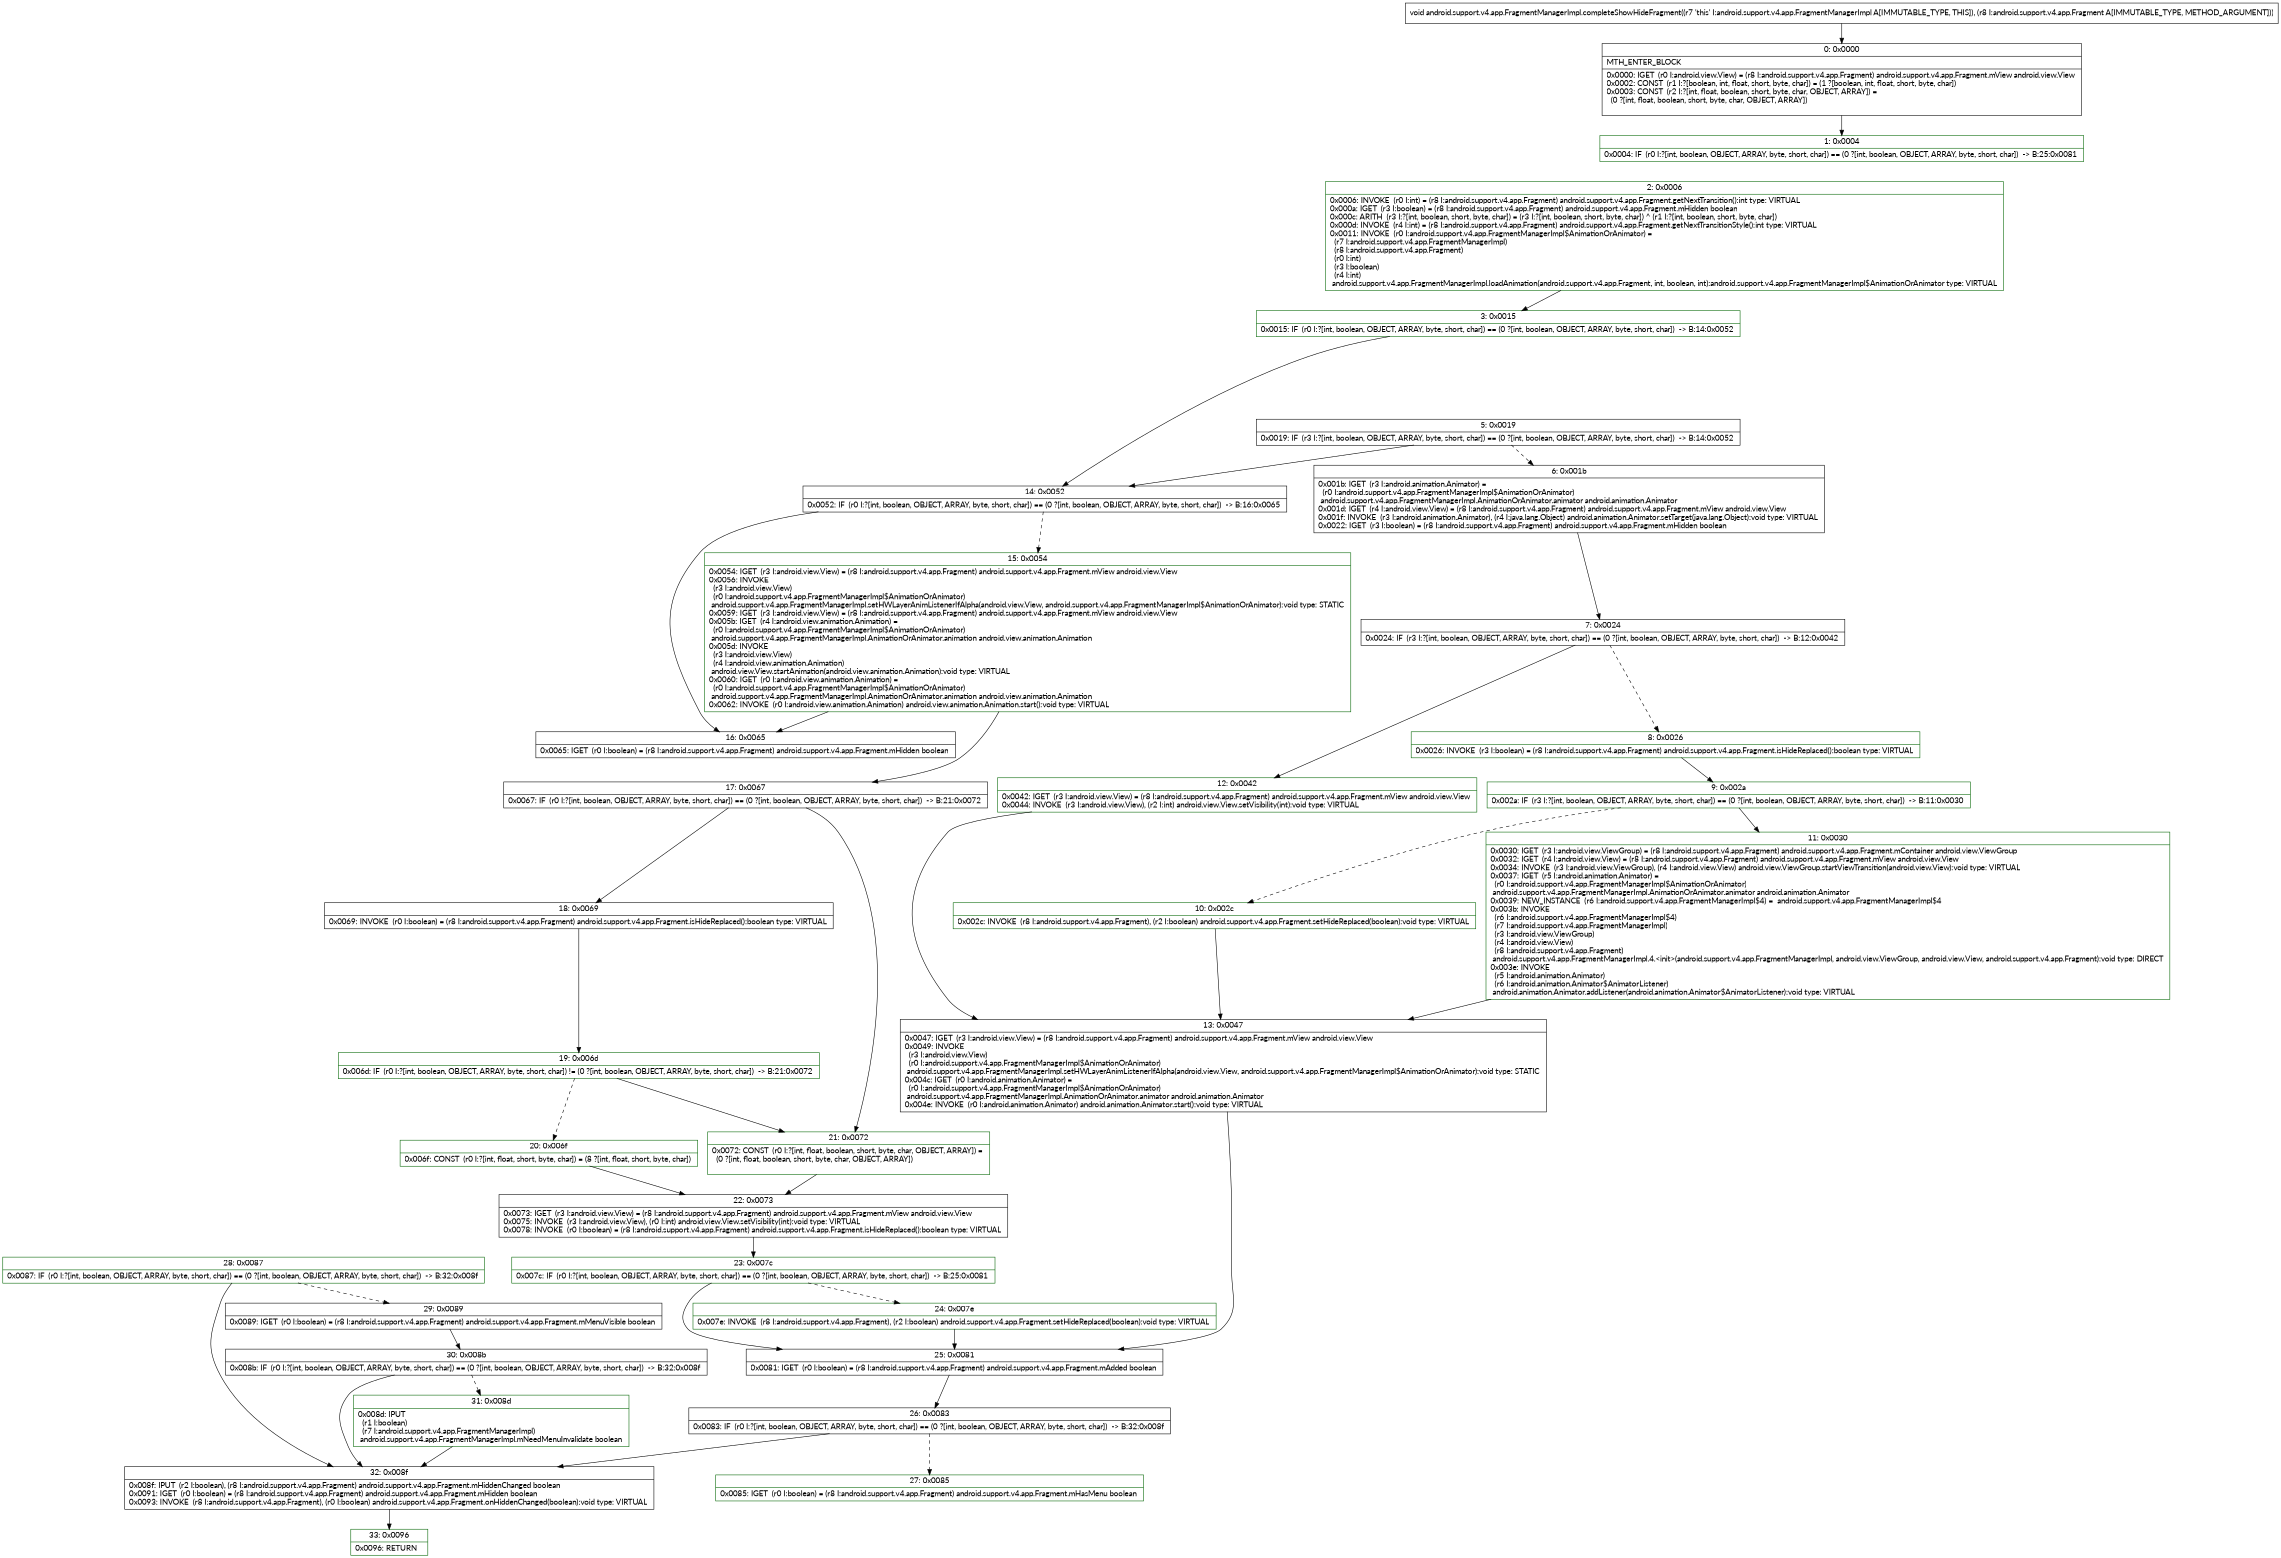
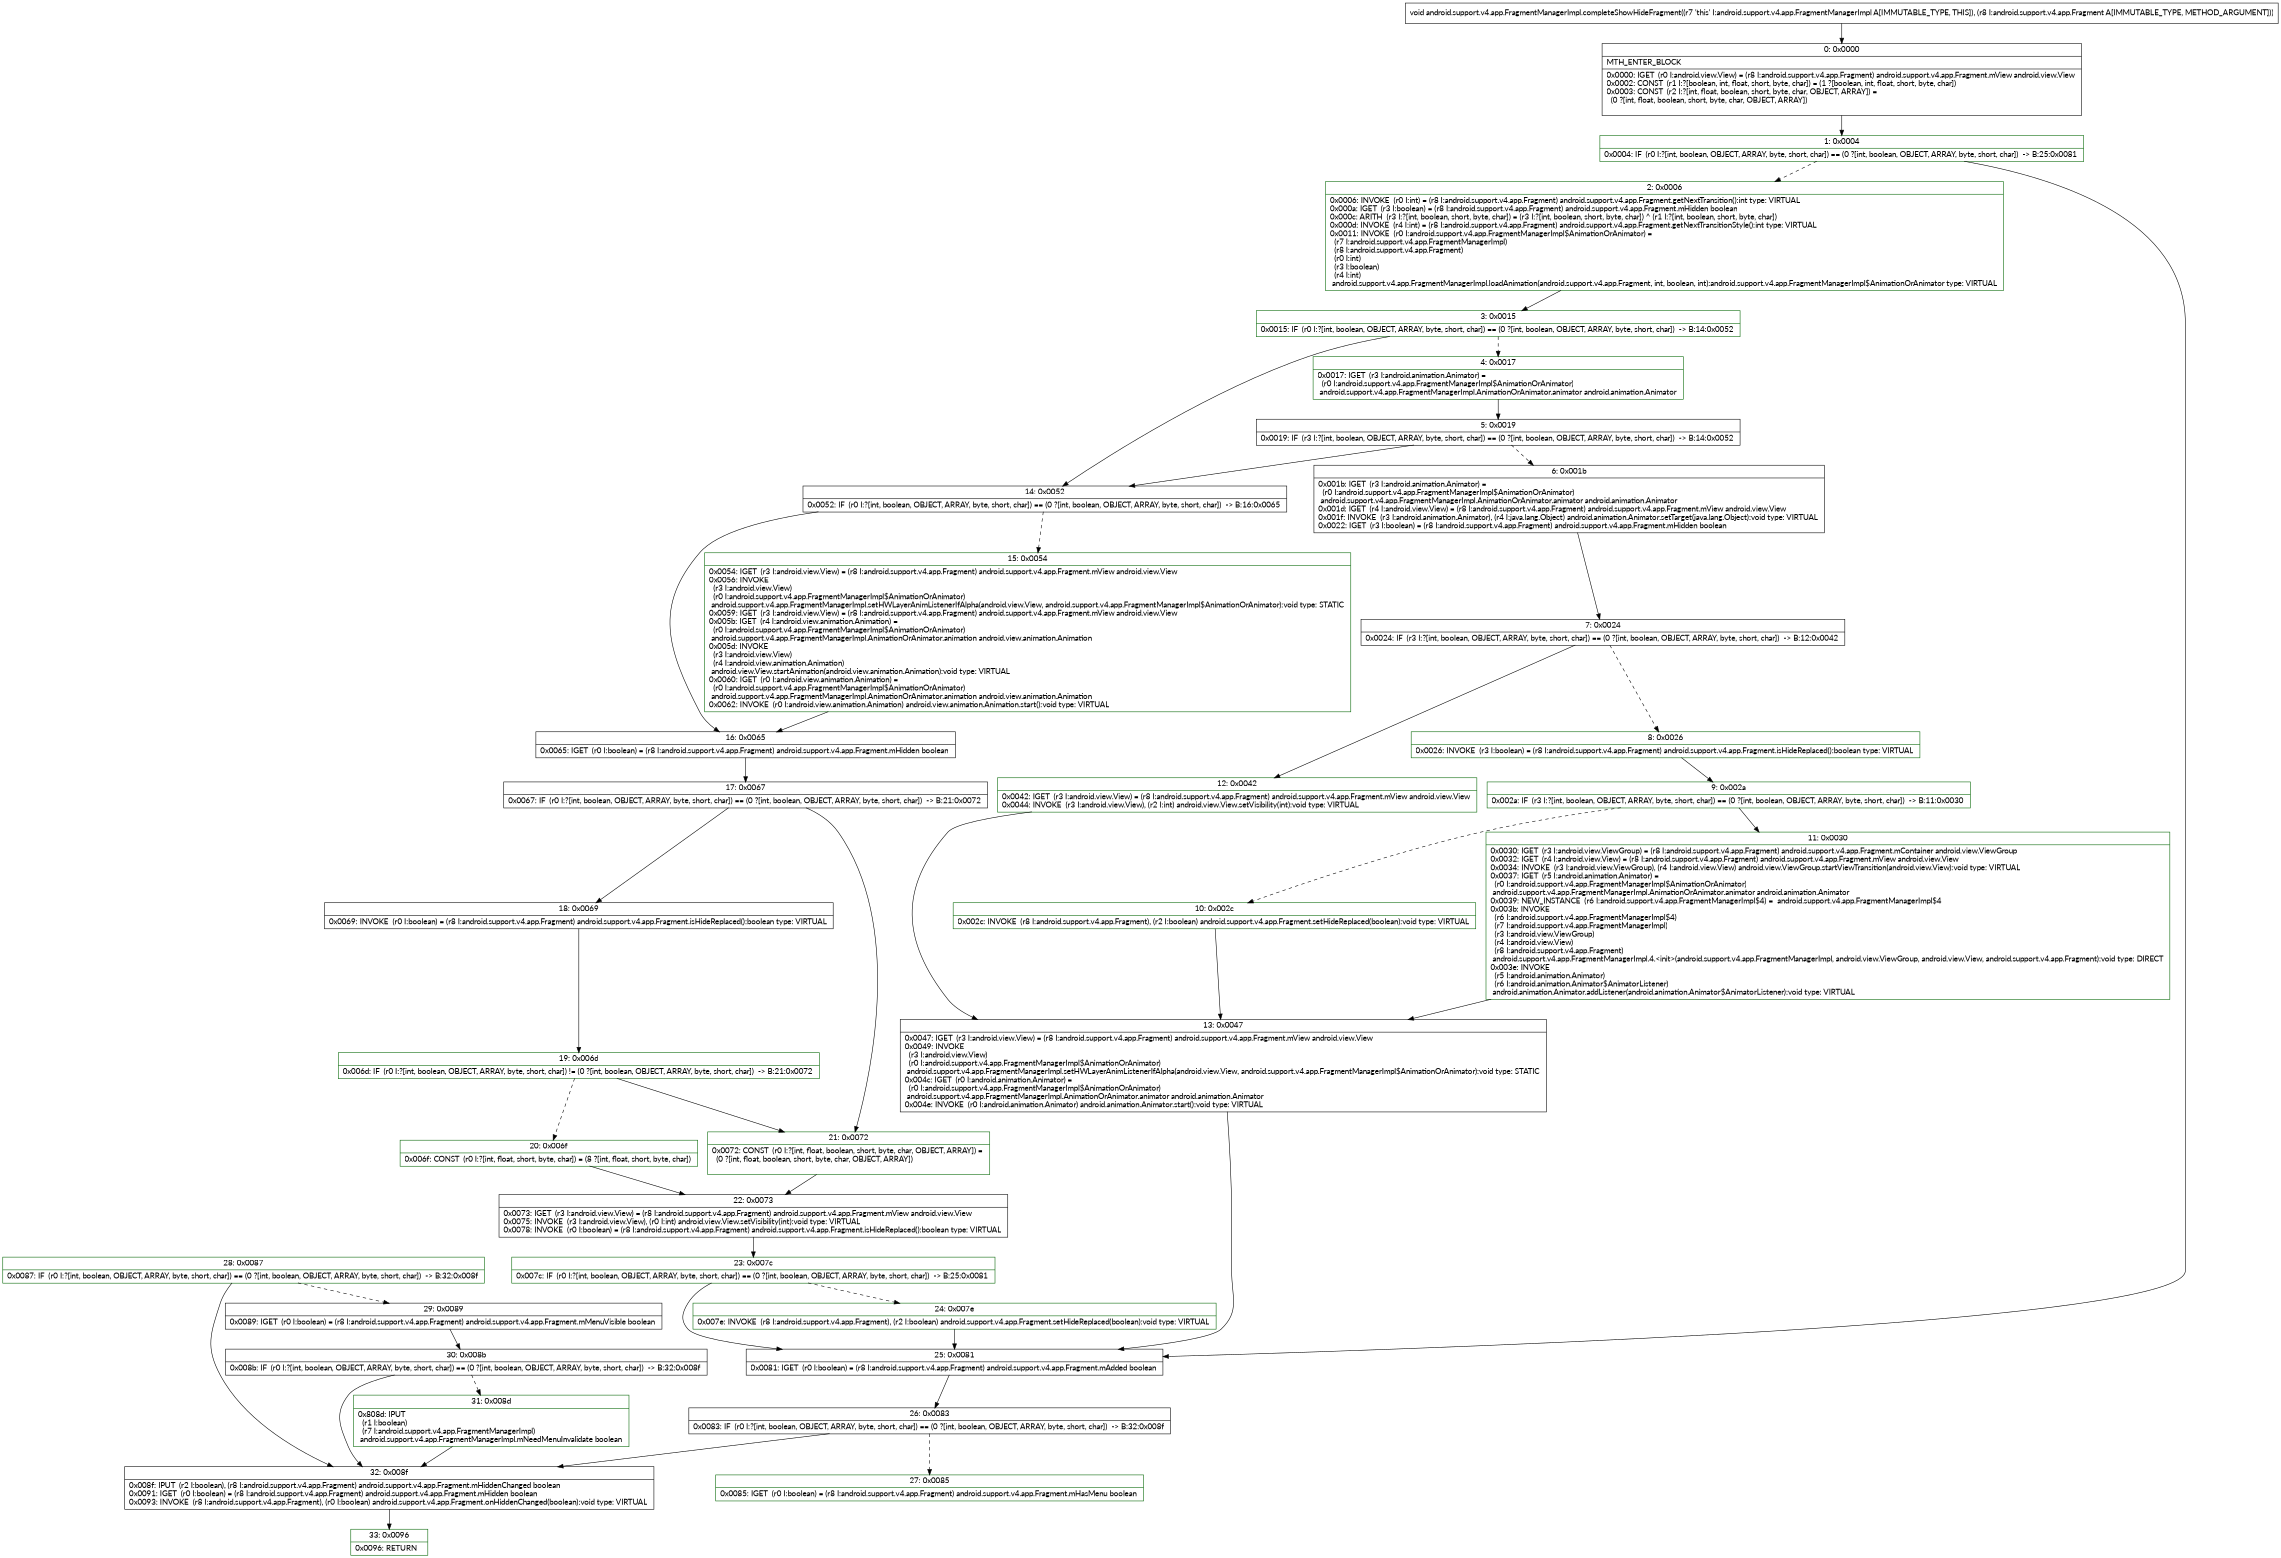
edge "1: 0x0004" -> "2: 0x0006": added
node "4: 0x0017": added
edge "15: 0x0054" -> "17: 0x0067": now "16: 0x0065" -> "17: 0x0067"
edge "1: 0x0004" -> "25: 0x0081": added
node "31: 0x008d": text "0x008d: IPUT" -> "0x808d: IPUT"
